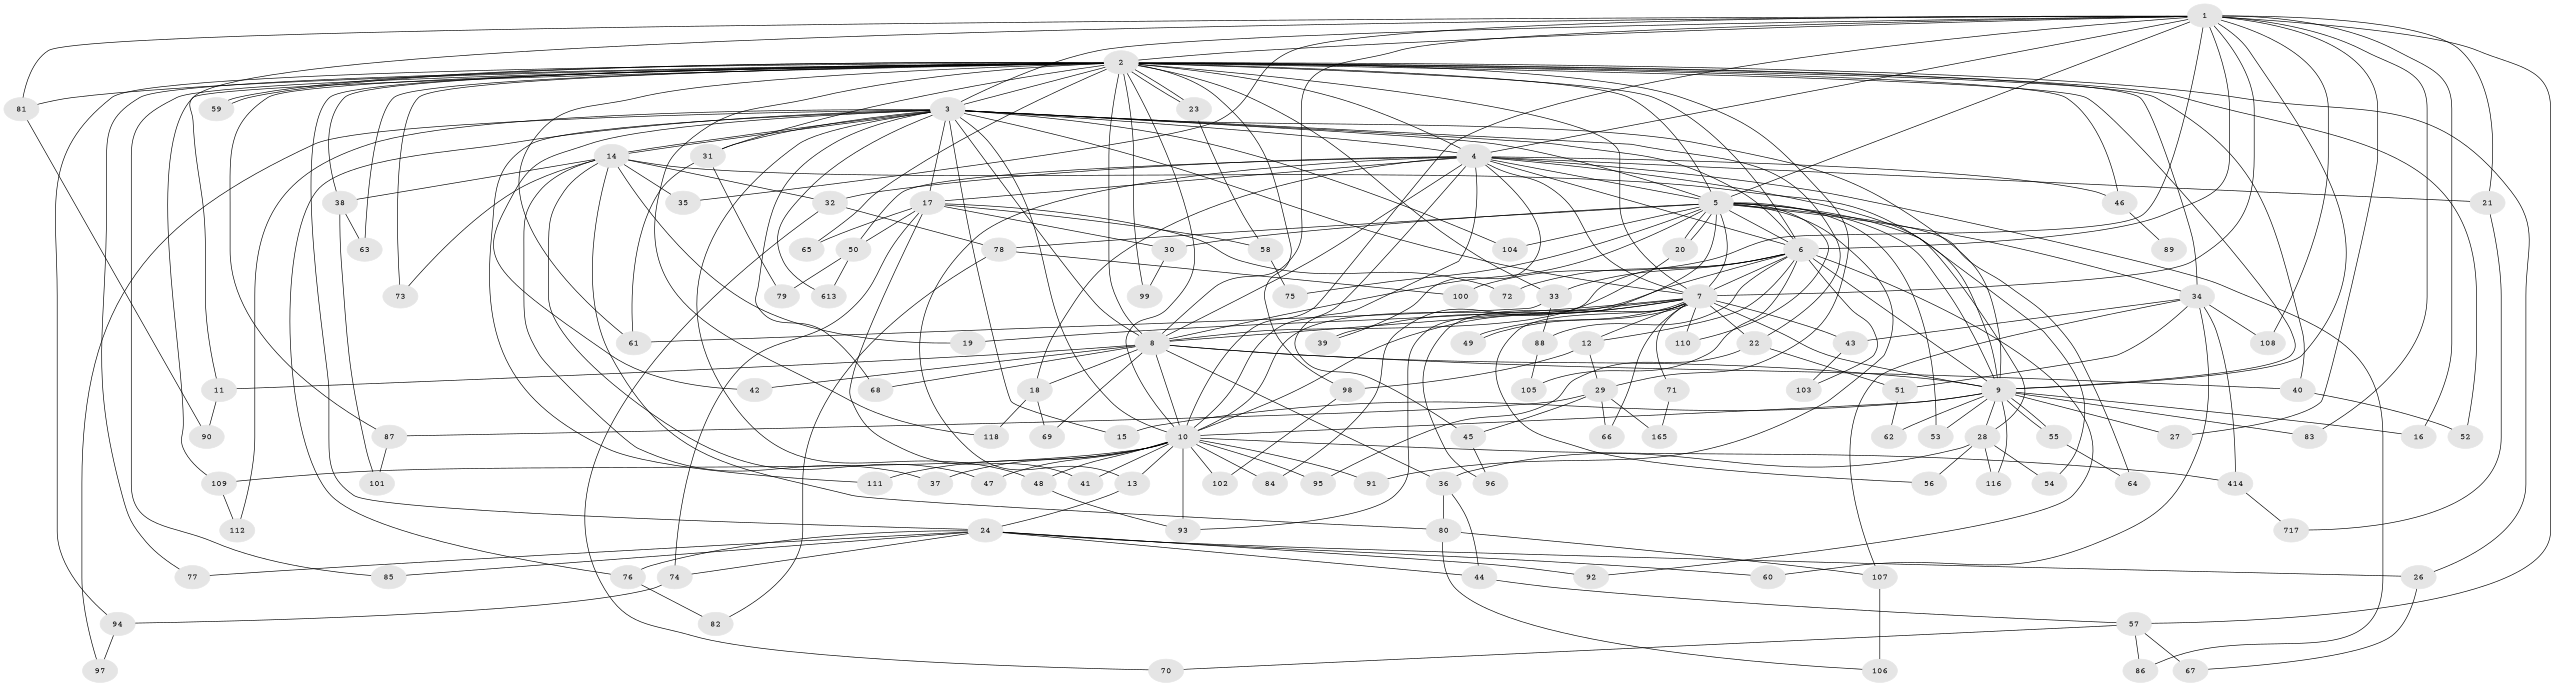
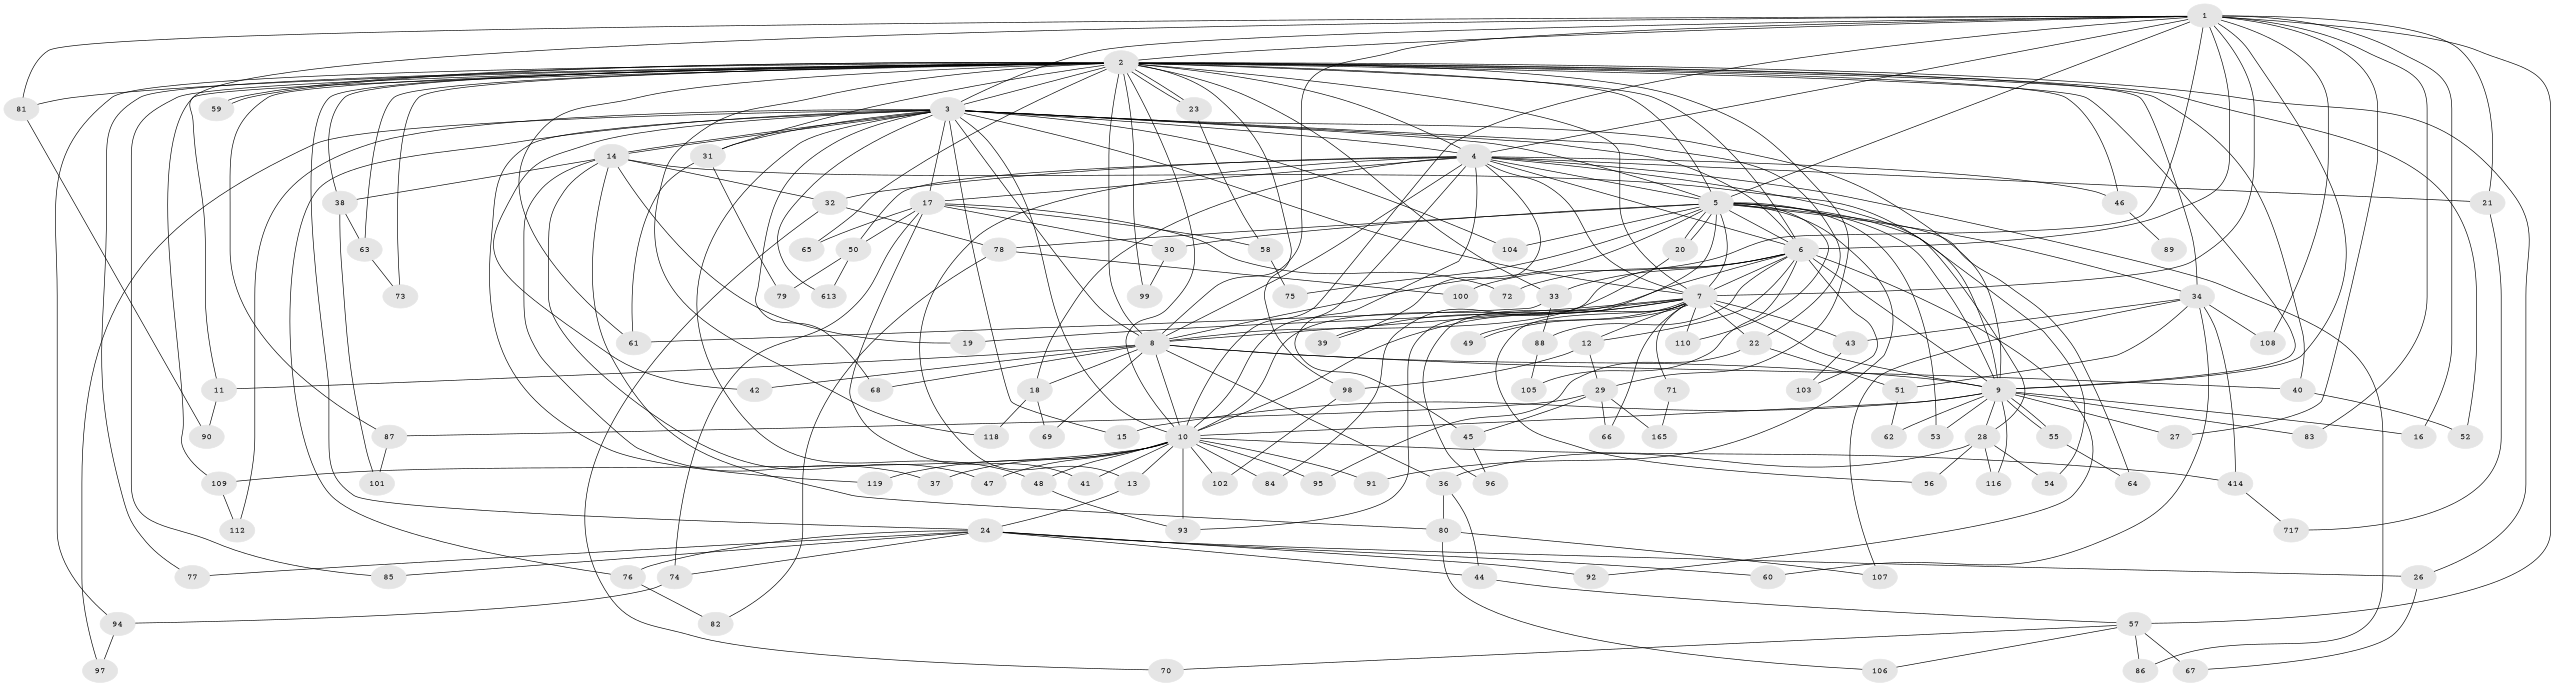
node "35": removed
edge "14" -- "73": now "63" -- "73"
node "111": label "111" -> "119"
edge "107" -- "106": now "57" -- "106"
